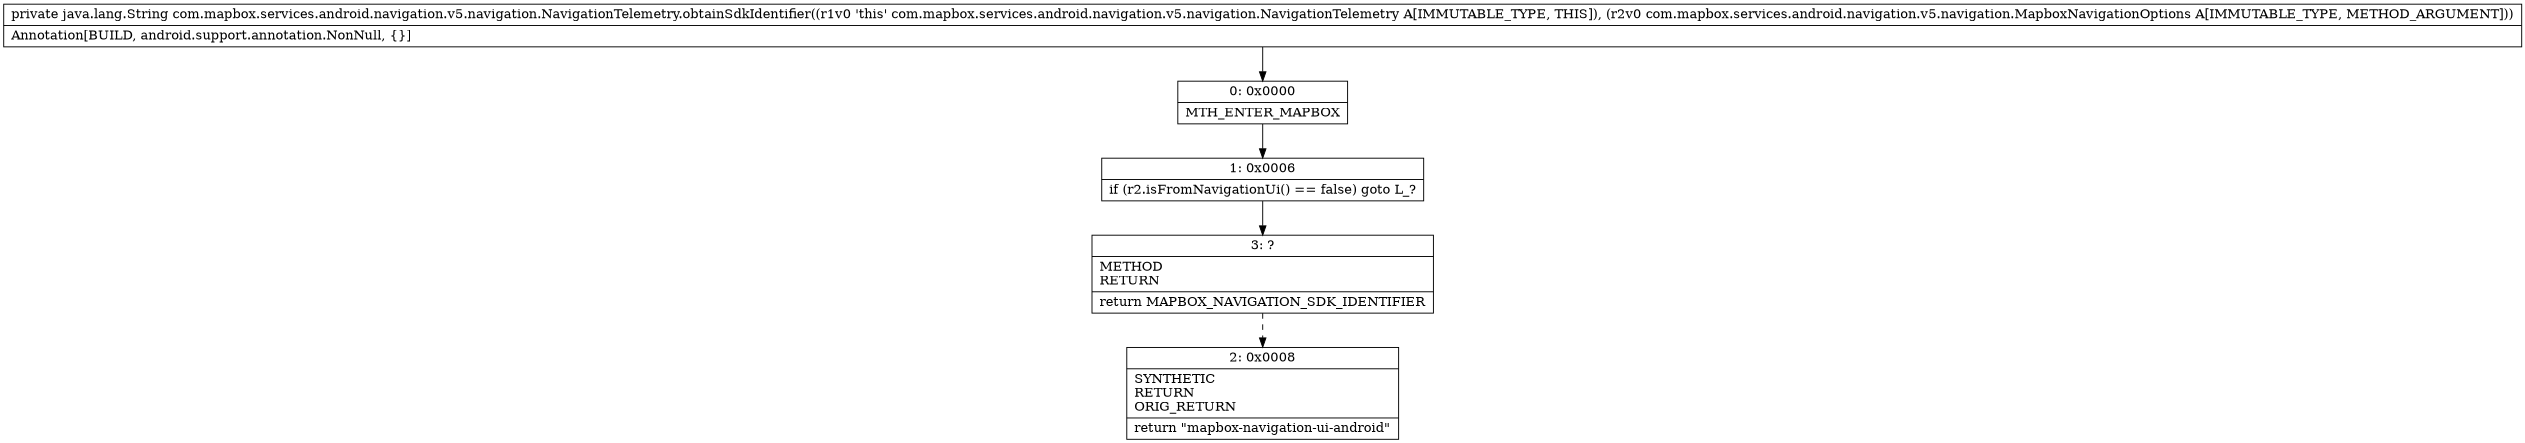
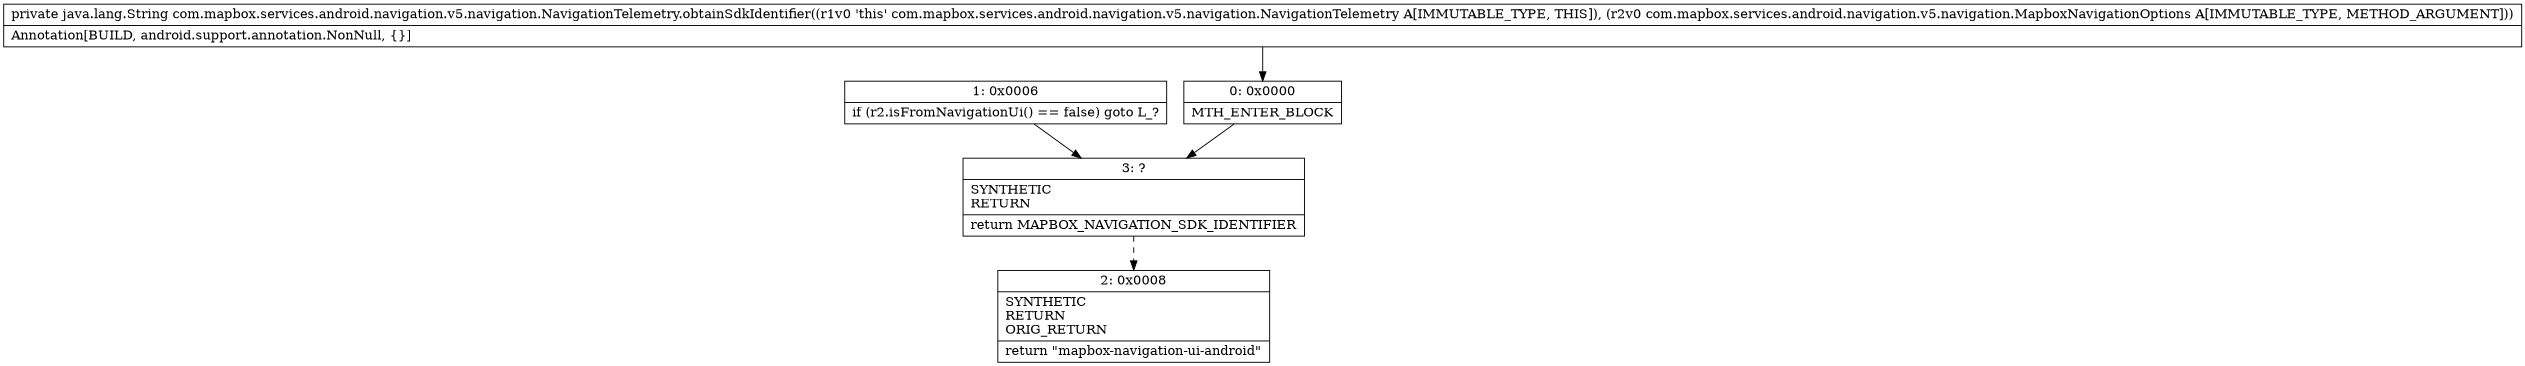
node "0: 0x0000": text "MTH_ENTER_MAPBOX" -> "MTH_ENTER_BLOCK"
edge "0: 0x0000" -> "1: 0x0006": now "0: 0x0000" -> "3: ?"
node "3: ?": text "METHOD" -> "SYNTHETIC"
